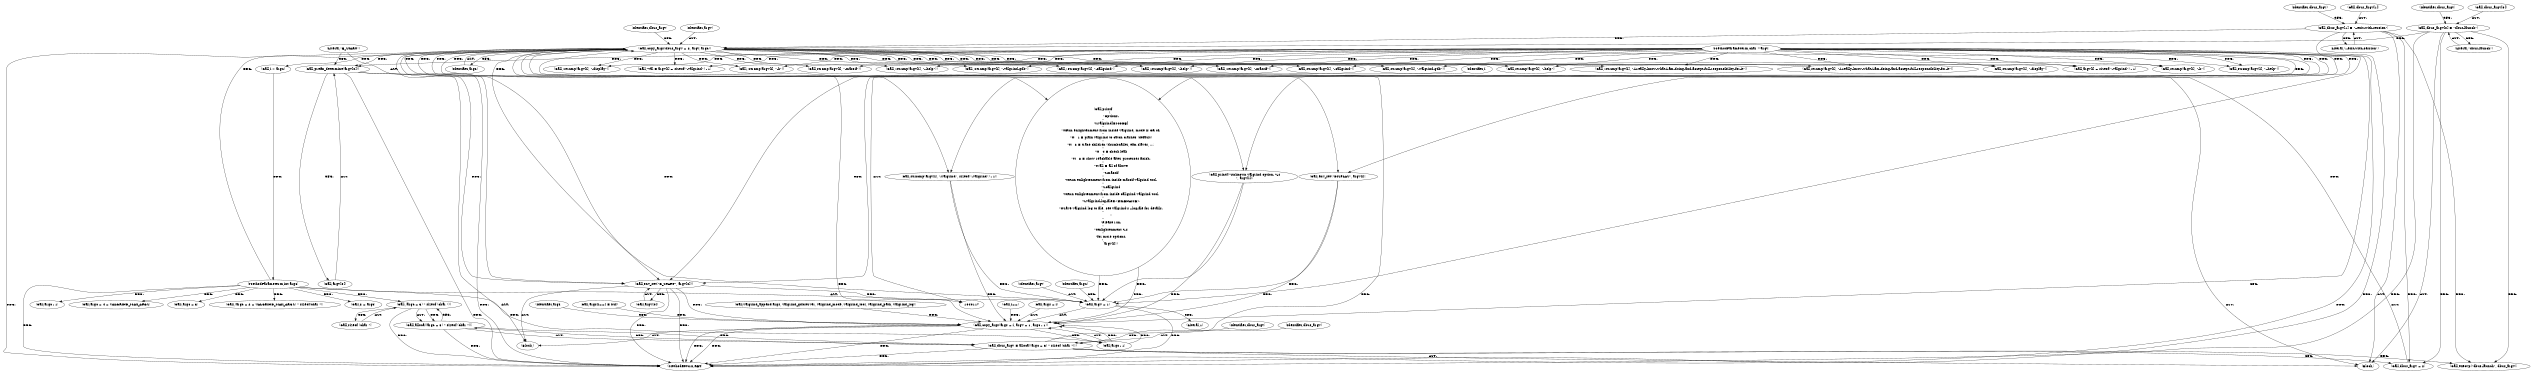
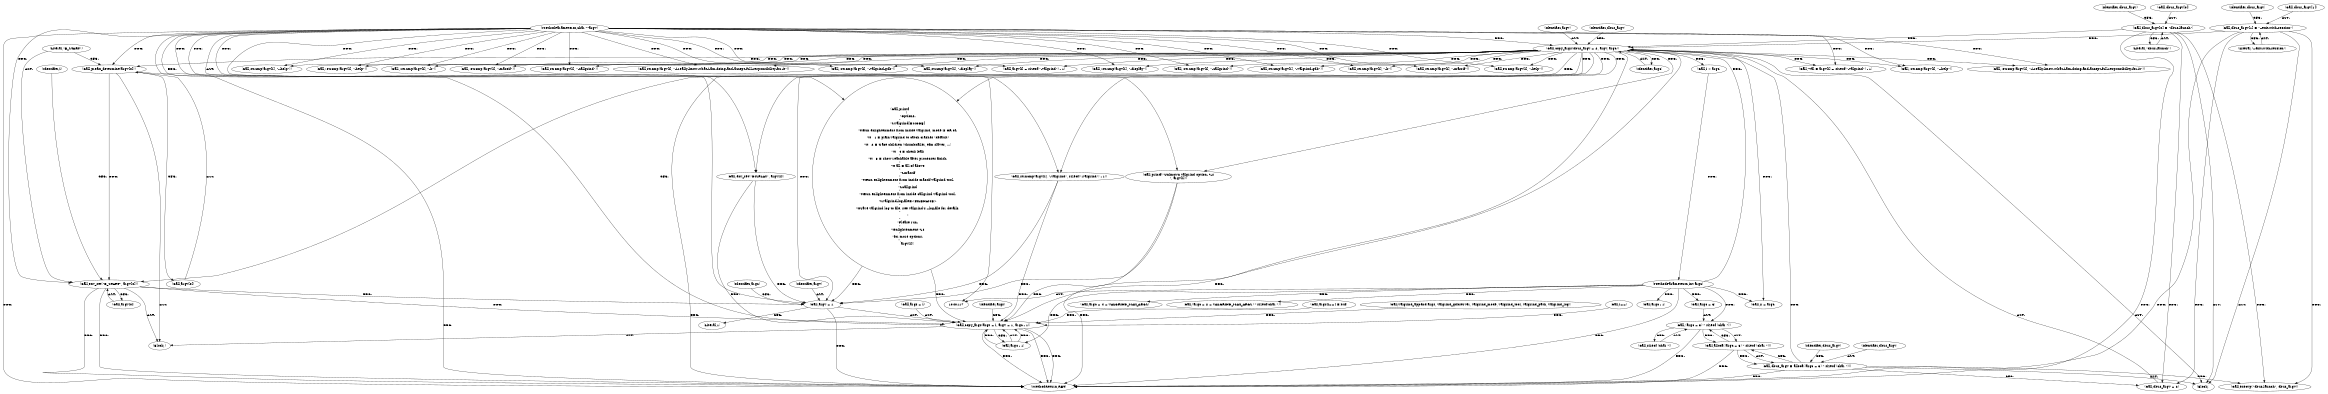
edge "(MethodParameterIn,char **argv)" -> "(Call,copy_args(dbus_argv + 2, argv, argc))": added, label "DDG:"
edge "(Call,copy_args(dbus_argv + 2, argv, argc))" -> "(Call,2 + argc)": added, label "DDG:"
edge "(Call,argc + 3)" -> "(Call,(argc + 3) * sizeof (char *))": added, label "AST:"
